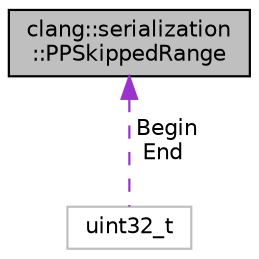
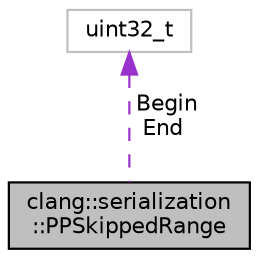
edge "uint32_t" -> "clang::serialization ::PPSkippedRange": reversed
